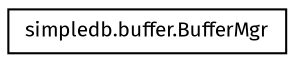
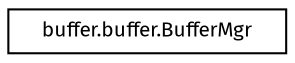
node "simpledb.buffer.BufferMgr": label "simpledb.buffer.BufferMgr" -> "buffer.buffer.BufferMgr"
